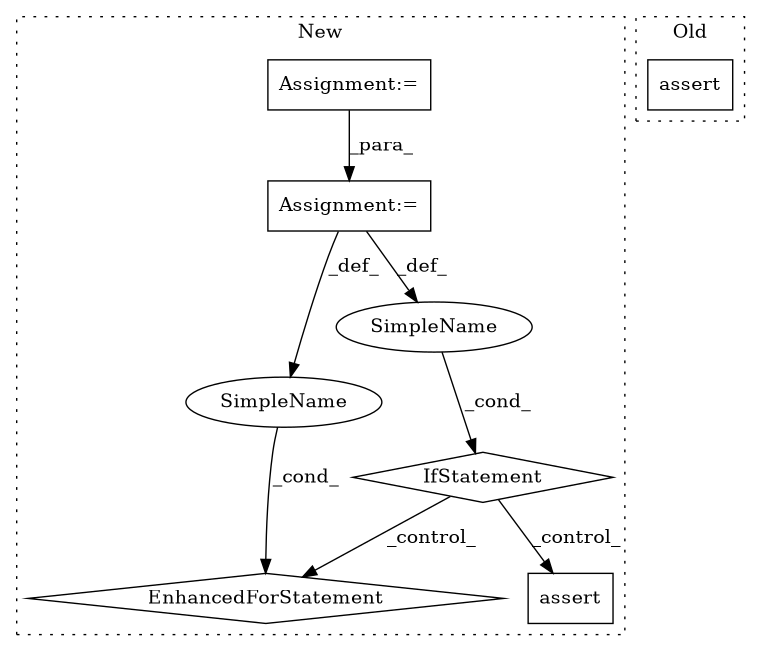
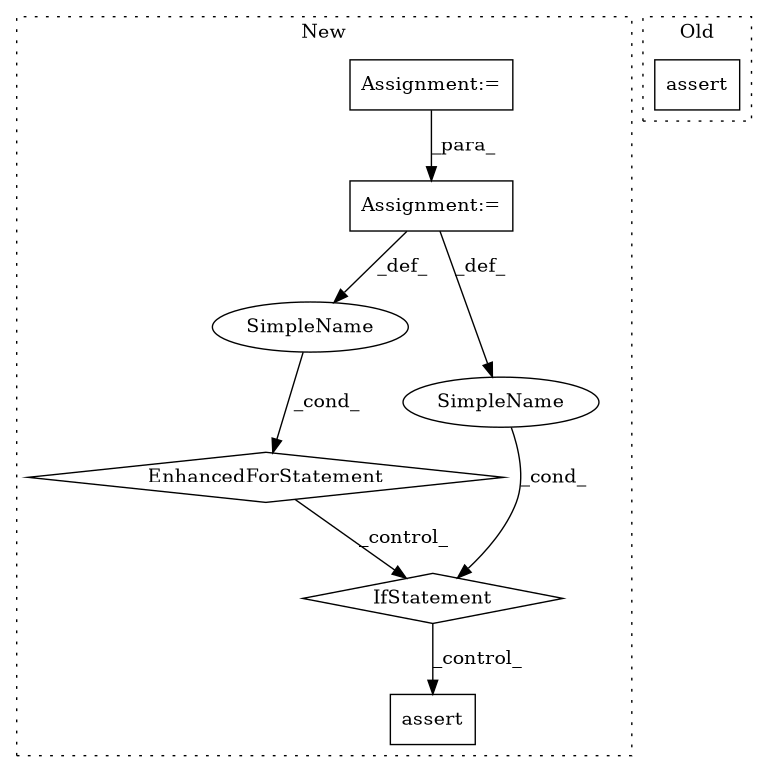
edge "IfStatement" -> "EnhancedForStatement": reversed
